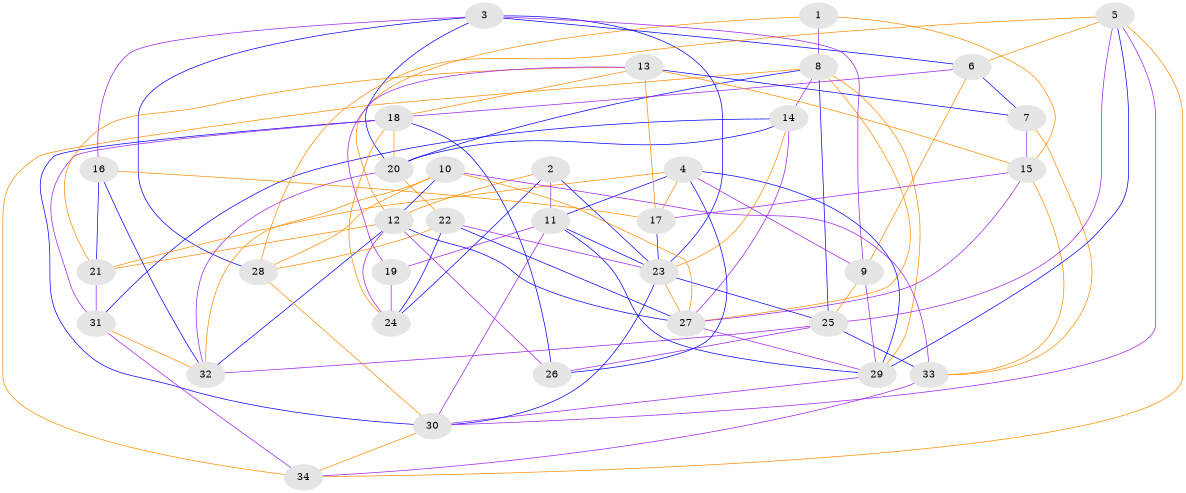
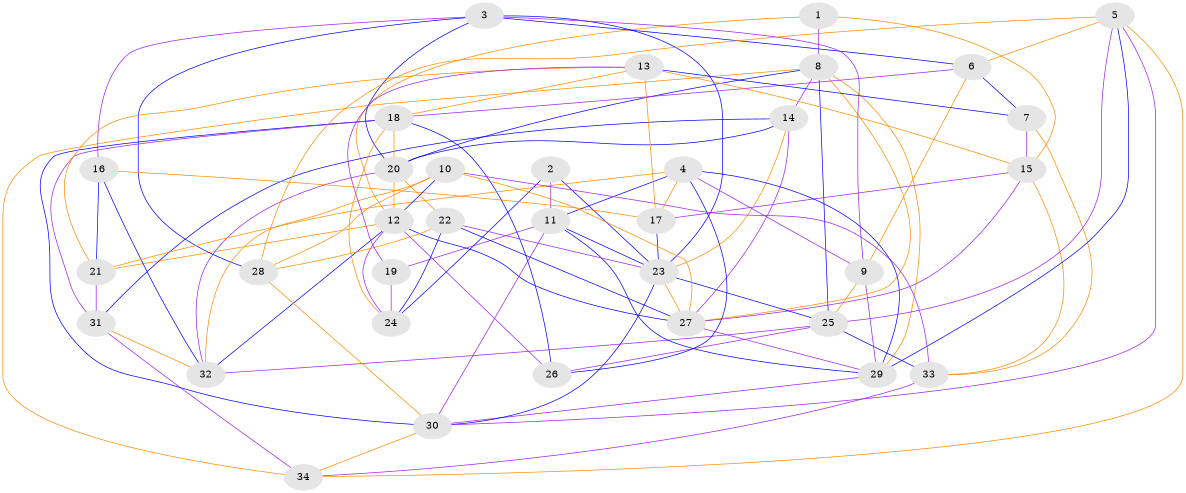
edge "2" -- "12": now "20" -- "12"
